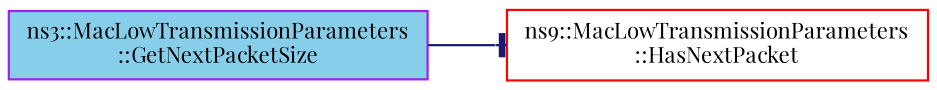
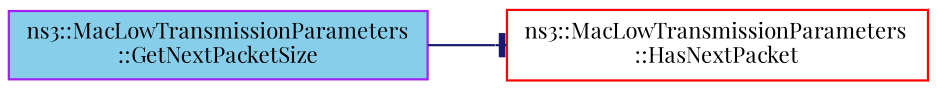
node "ns9::MacLowTransmissionParameters ::HasNextPacket": label "ns9::MacLowTransmissionParameters ::HasNextPacket" -> "ns3::MacLowTransmissionParameters ::HasNextPacket"
